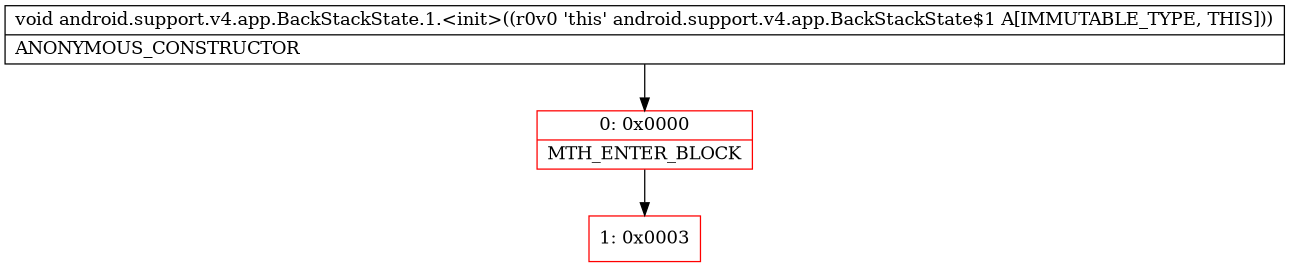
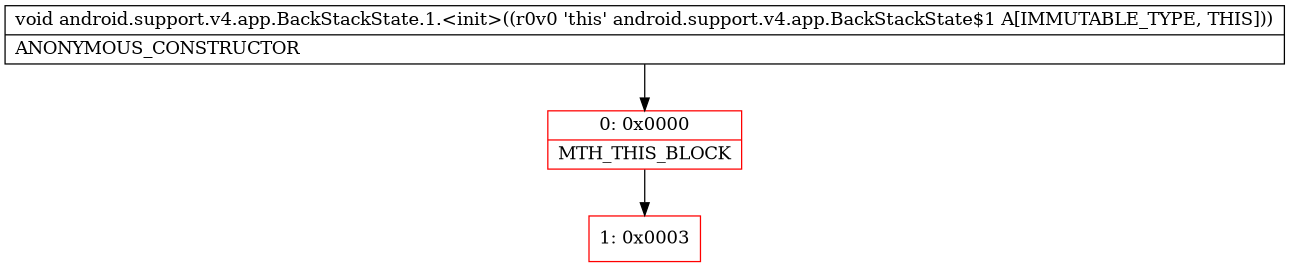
node "0: 0x0000": text "MTH_ENTER_BLOCK" -> "MTH_THIS_BLOCK"
